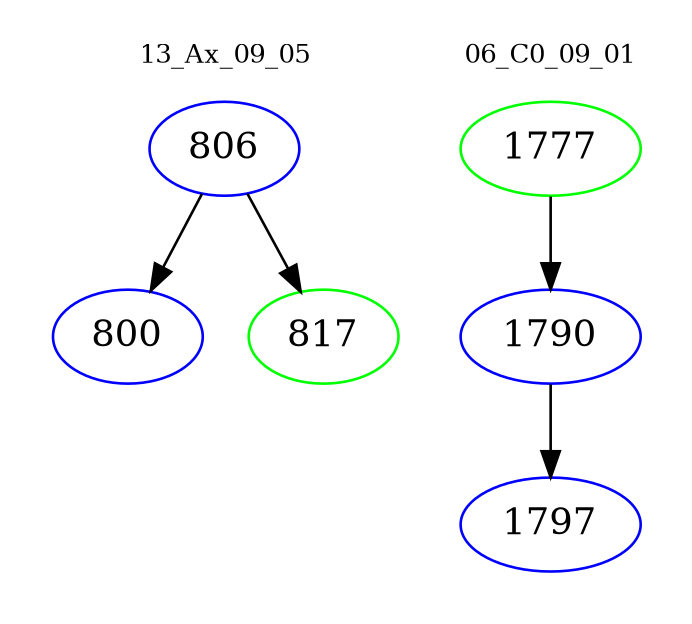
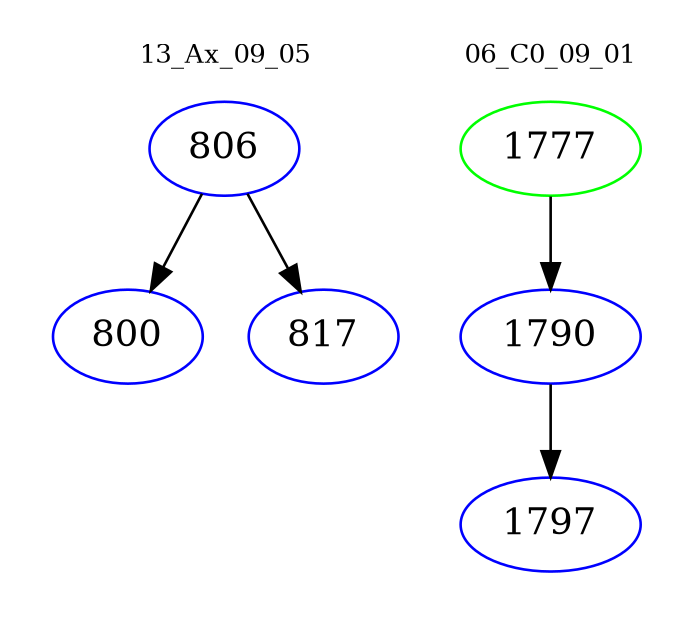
node "817": color green -> blue
